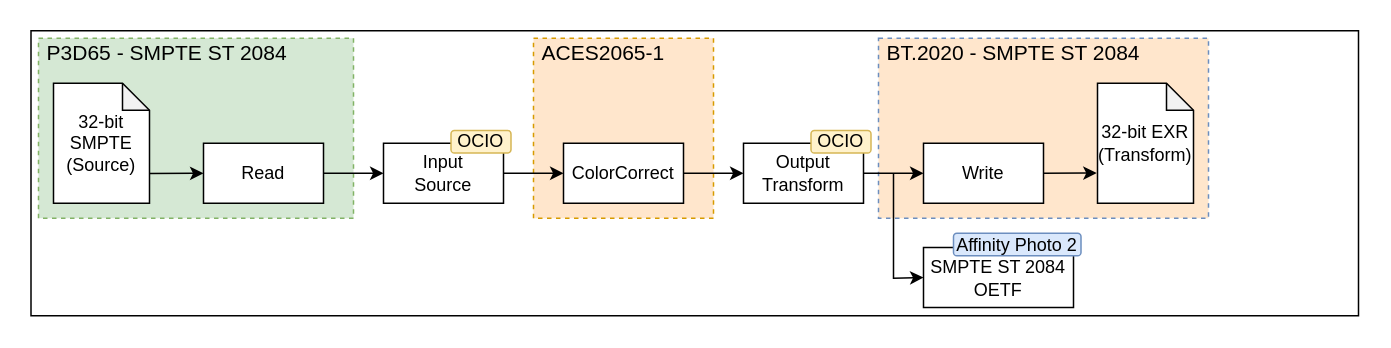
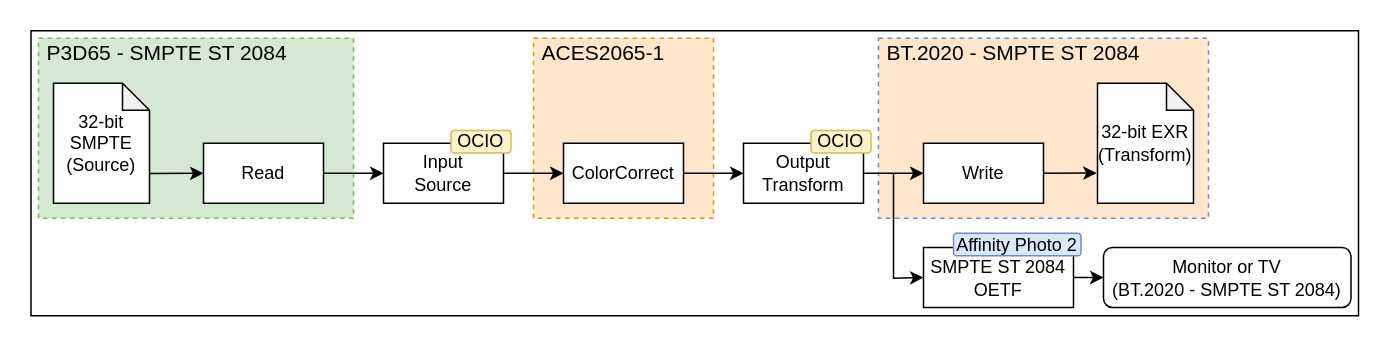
edge "SMPTE ST 2084 OETF" -> "Monitor or TV (BT.2020 - SMPTE ST 2084)": added
node "Monitor or TV (BT.2020 - SMPTE ST 2084)": added
